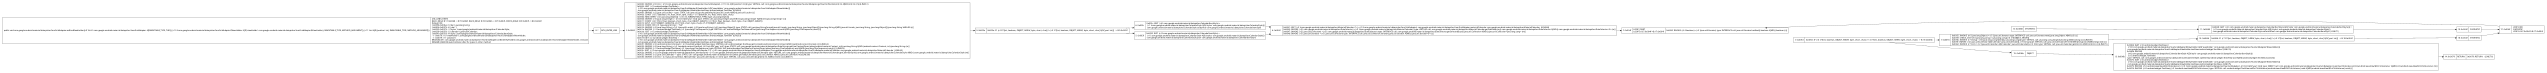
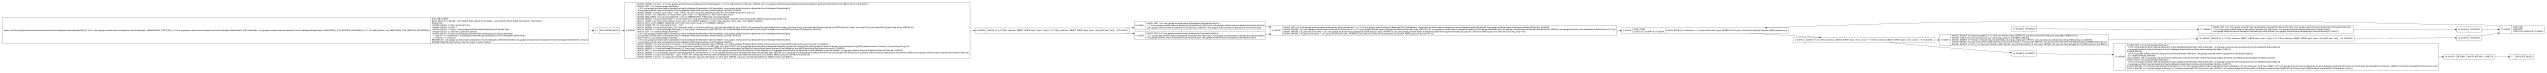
node "0: ?": text "MTH_ENTER_LINE" -> "MTH_ENTER_BLOCK"
edge "7: 0x004f" -> "8: 0x0053": added
node "15: 0x006b": text "OBJECT" -> "SYNTHETIC"
node "1: ?": added
